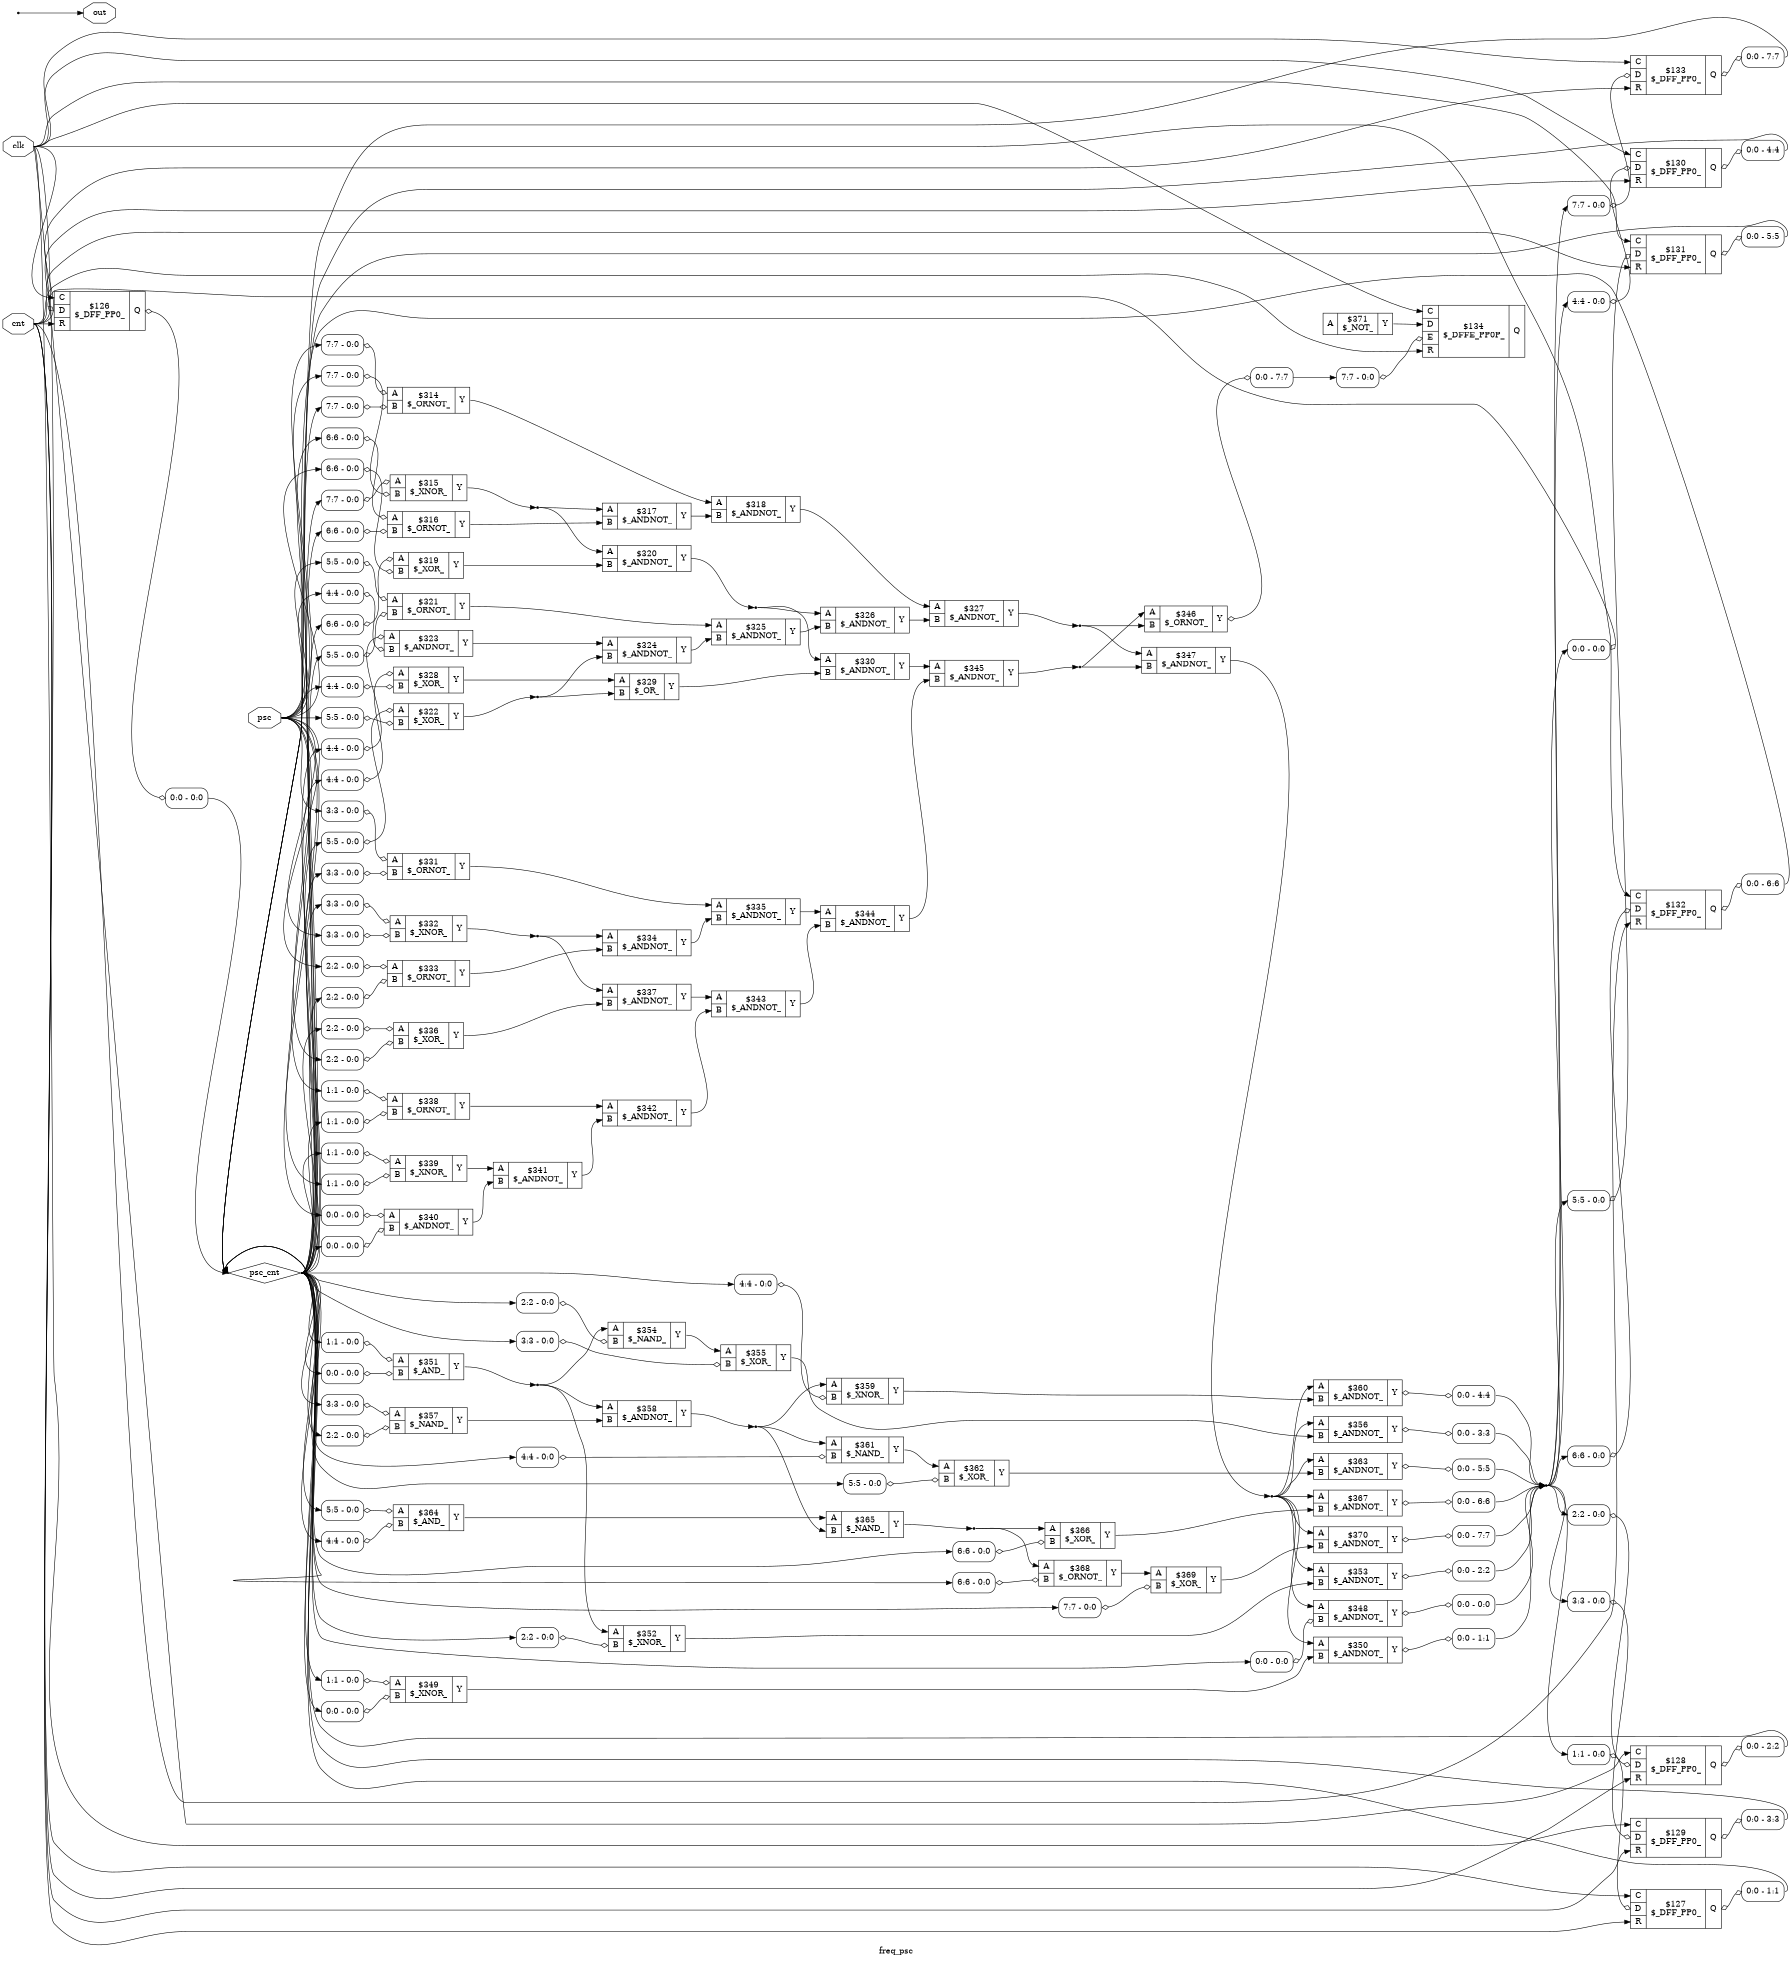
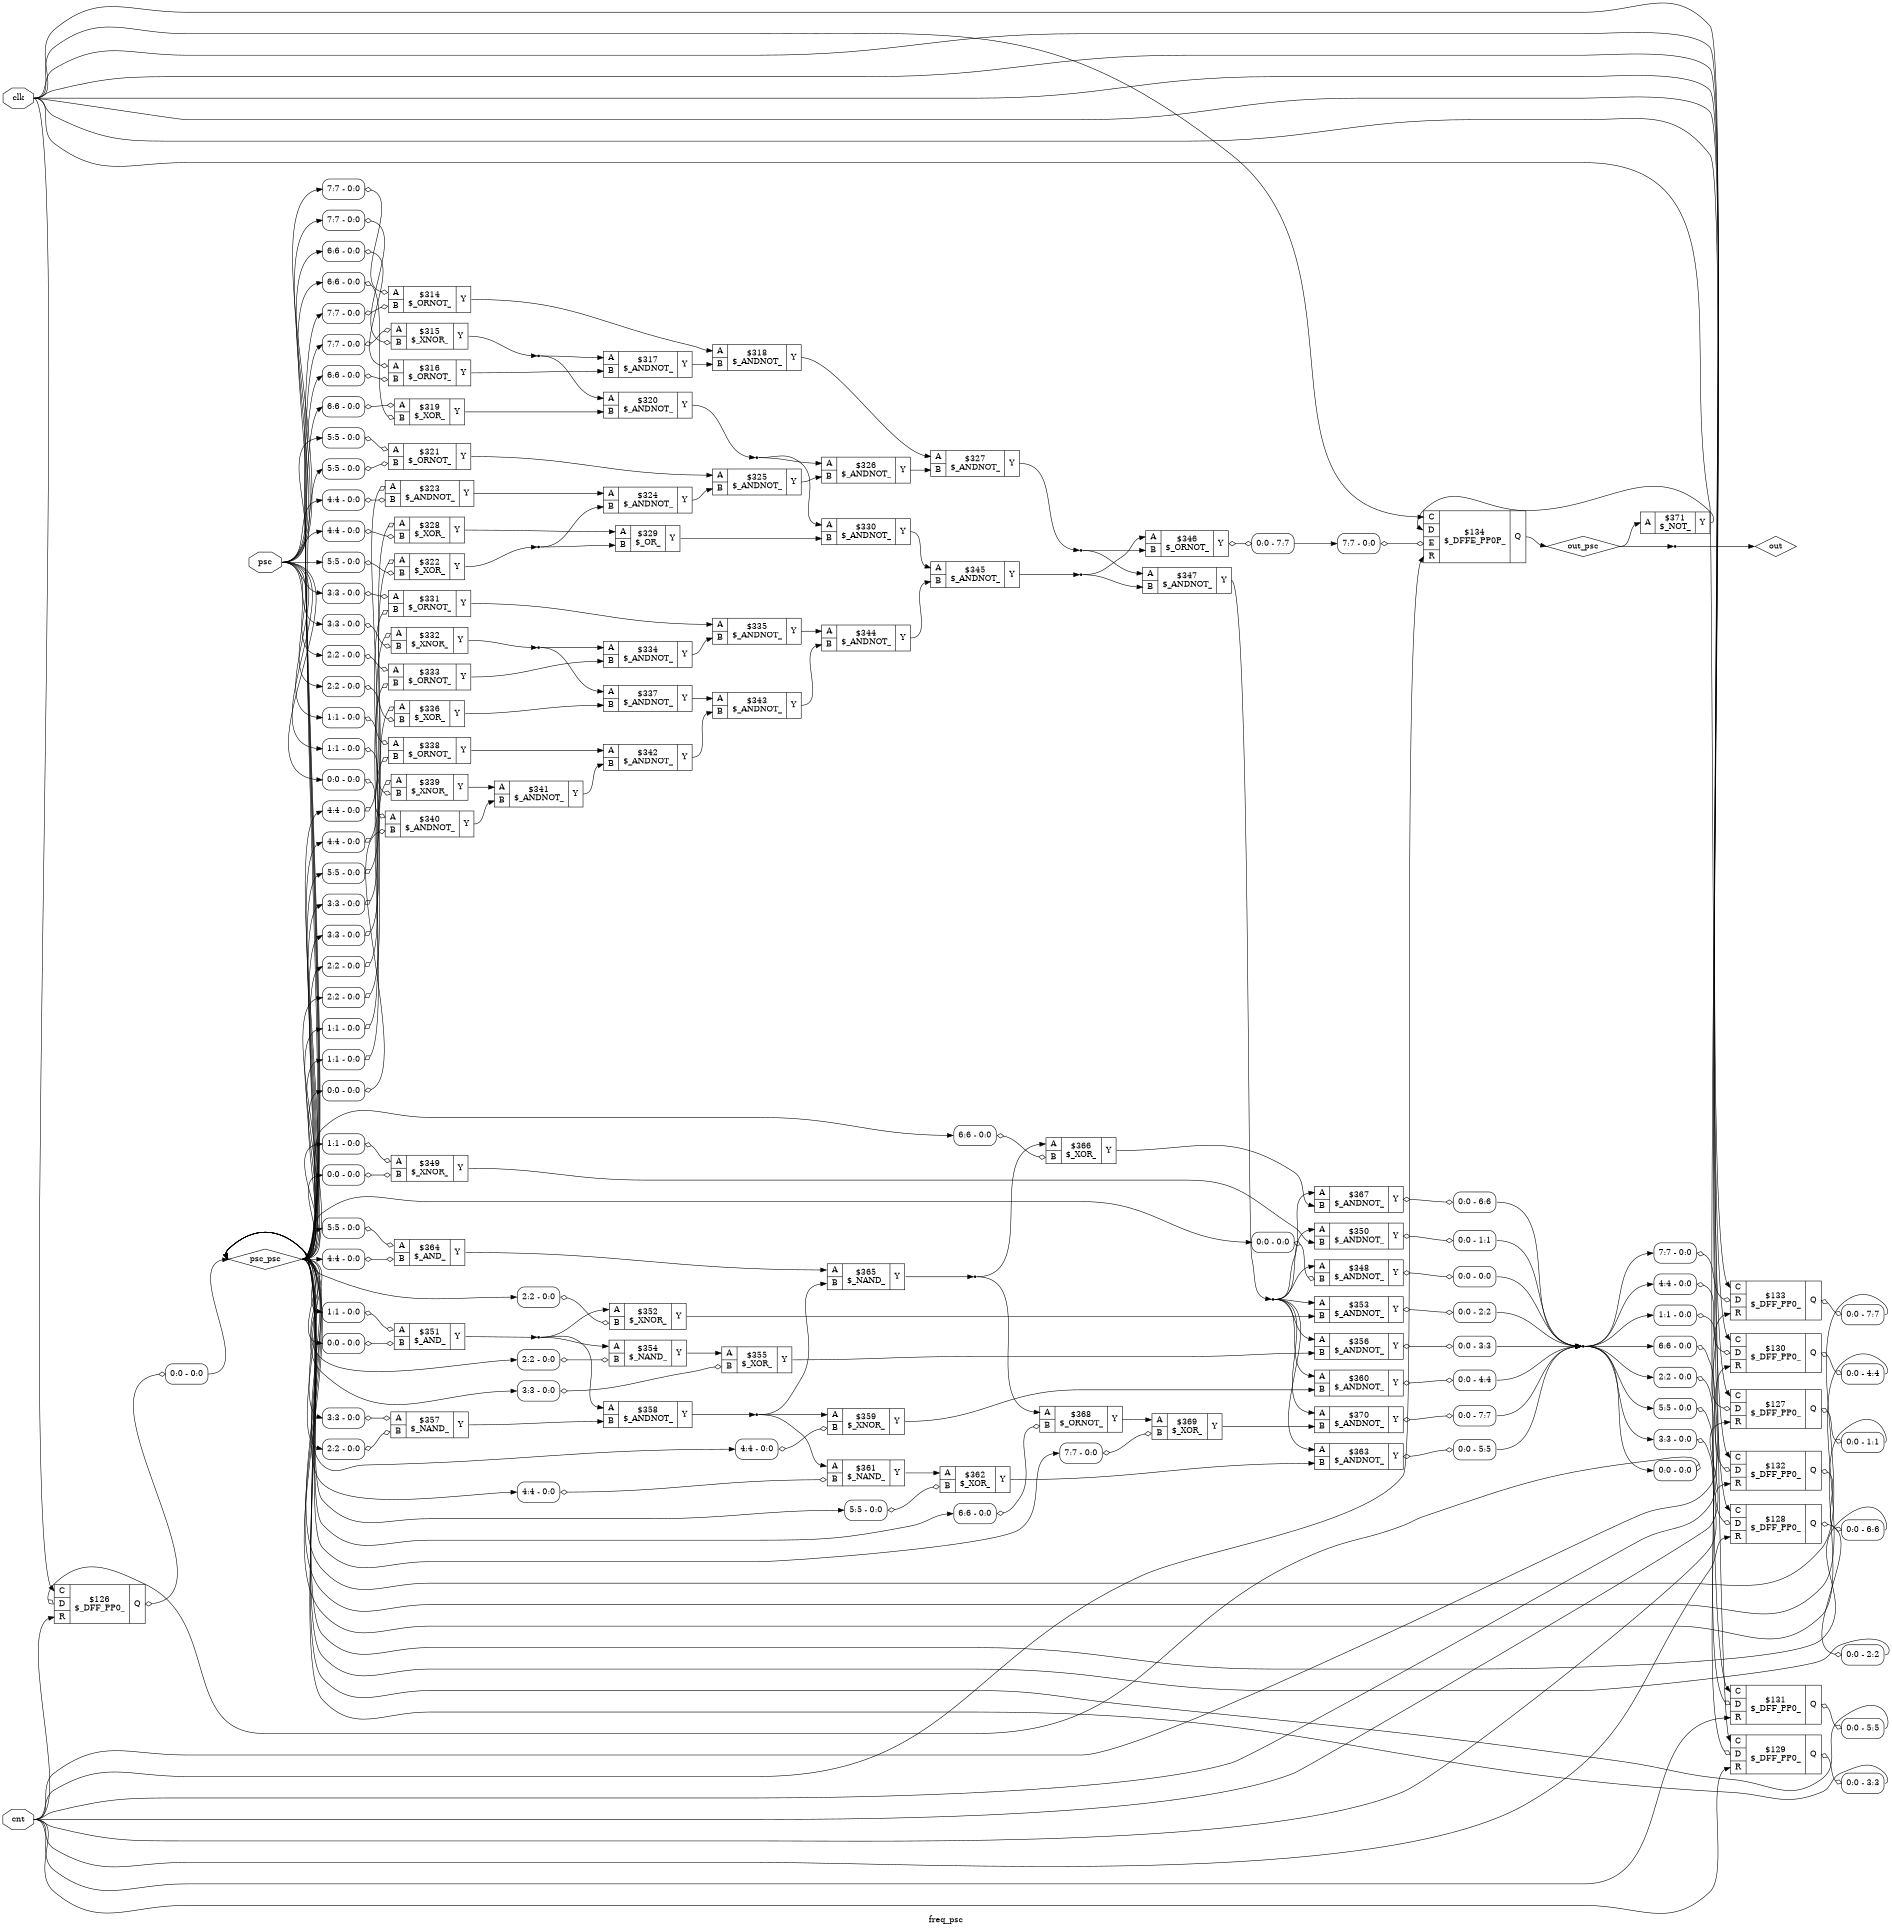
node "out": shape octagon -> diamond
node "out_psc": added
node "psc_cnt": label "psc_cnt" -> "psc_psc"
